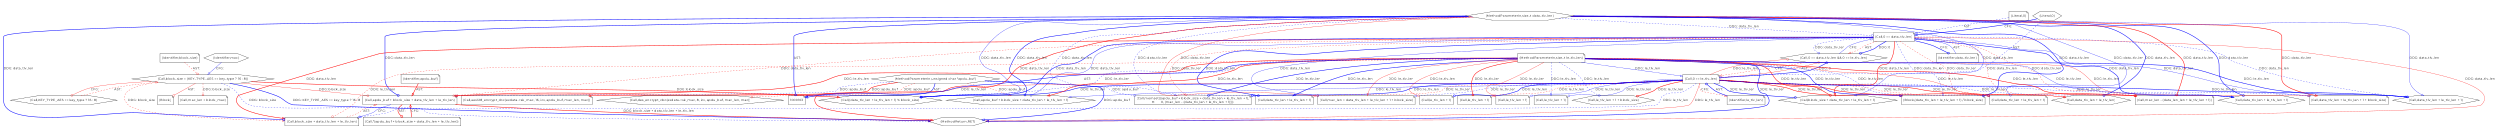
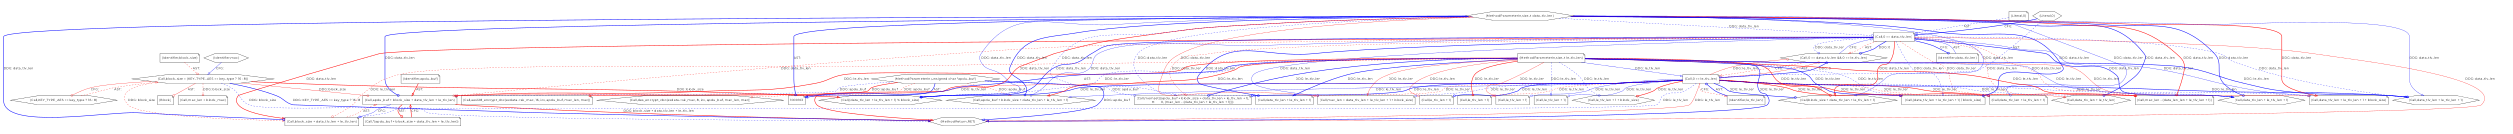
edge "(MethodParameterIn,size_t le_tlv_len)" -> "(Call,data_tlv_len + le_tlv_len)": removed, label "DDG: le_tlv_len"
node "(Block,(data_tlv_len + le_tlv_len + 1) / block_size)": label "(Block,(data_tlv_len + le_tlv_len + 1) / block_size)" -> "(Call,(data_tlv_len + le_tlv_len + 1) / block_size)"
